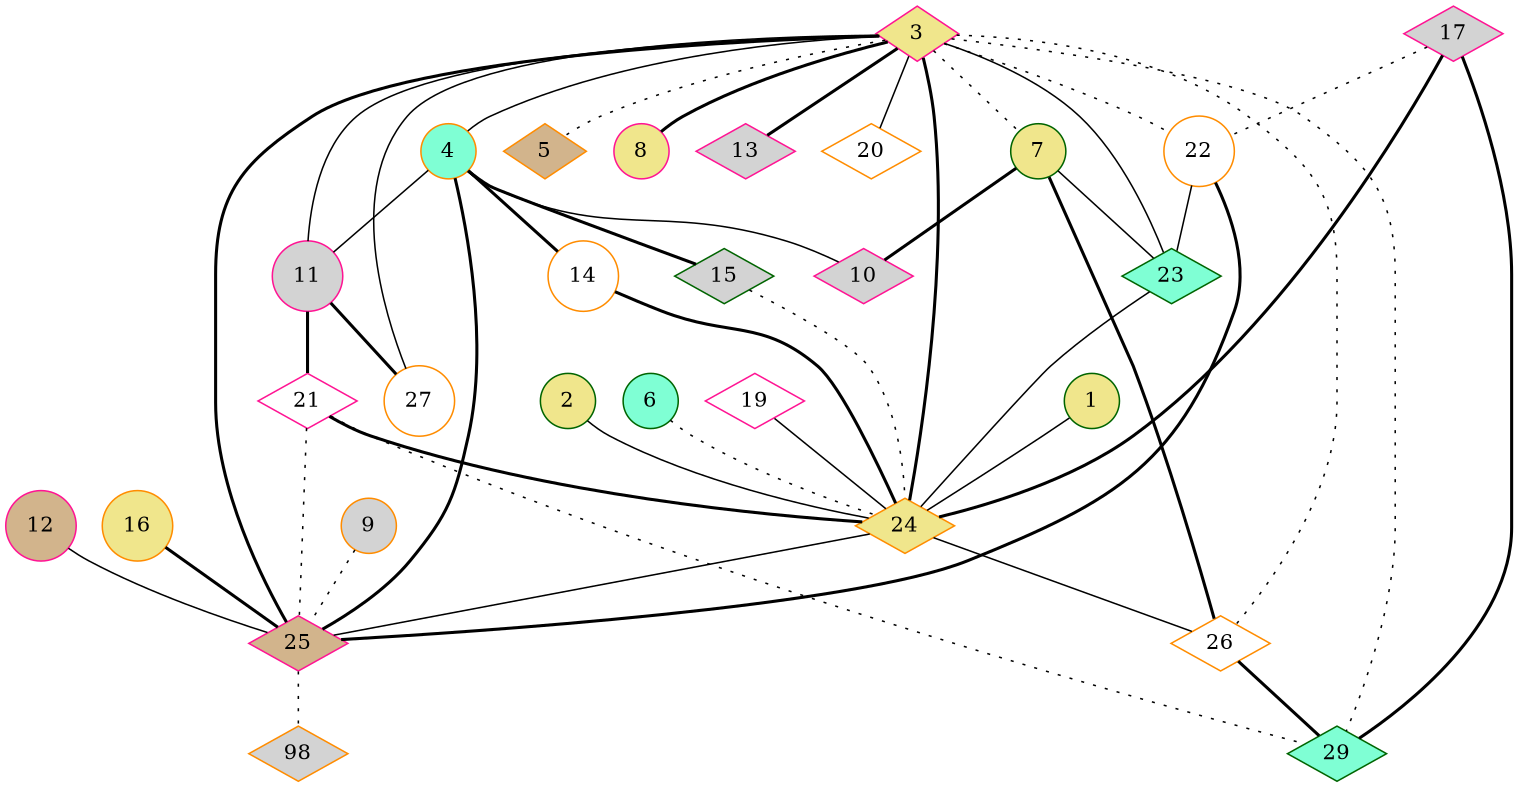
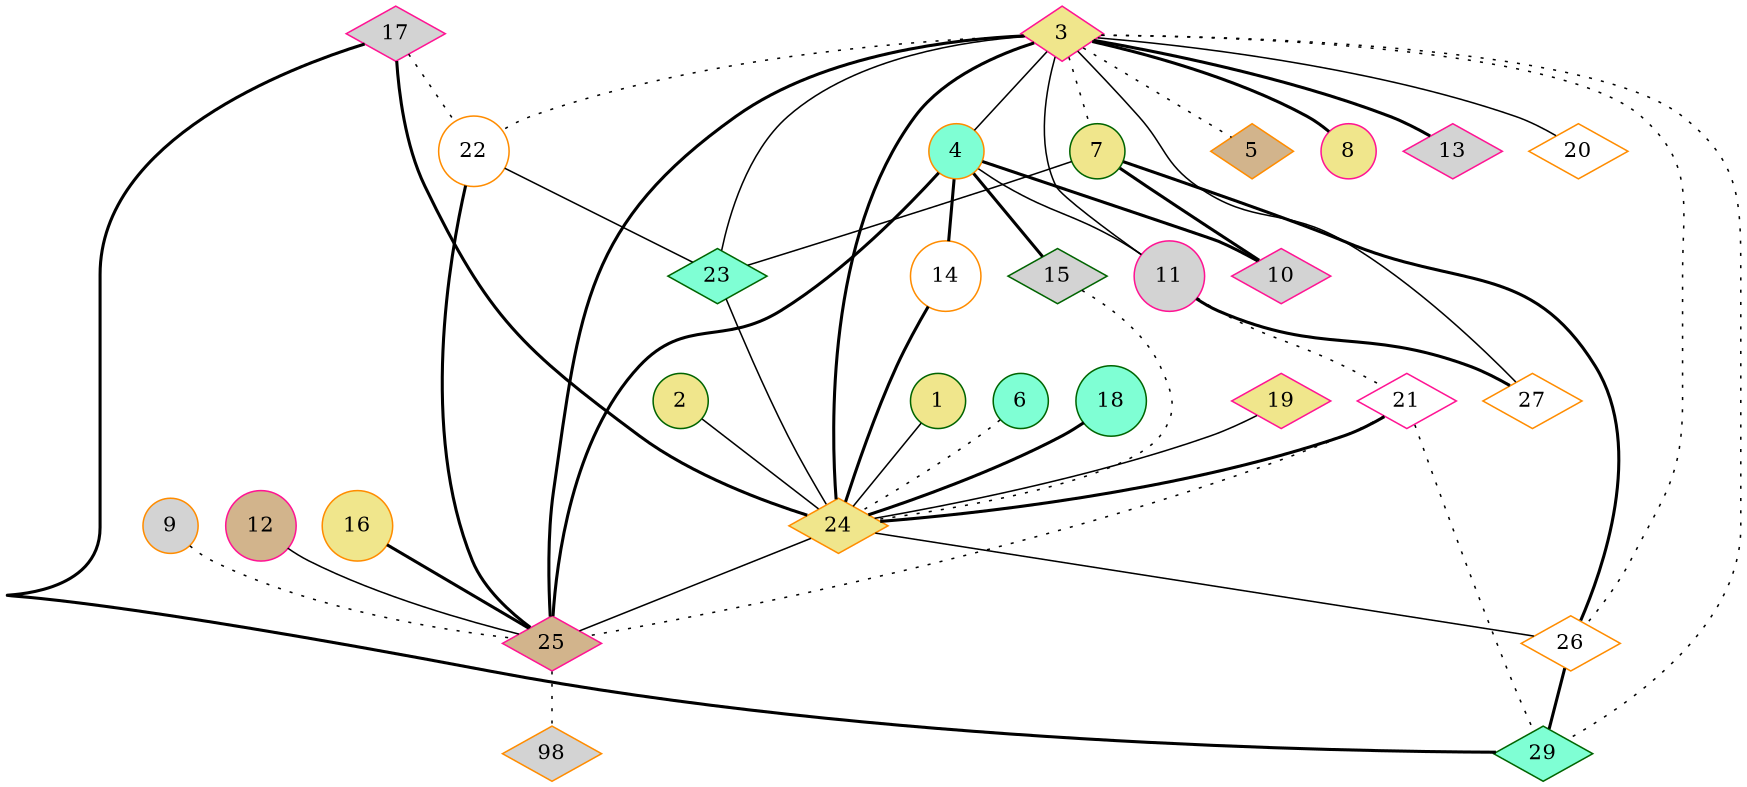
edge "4" -- "10": style solid -> bold
edge "11" -- "21": style bold -> dotted
node "27": shape circle -> diamond
node "19": fillcolor white -> khaki
node "18": added
